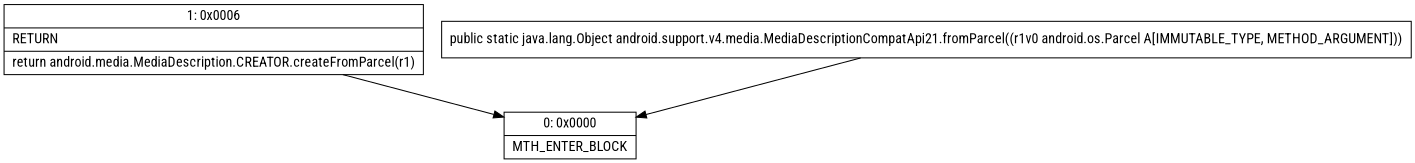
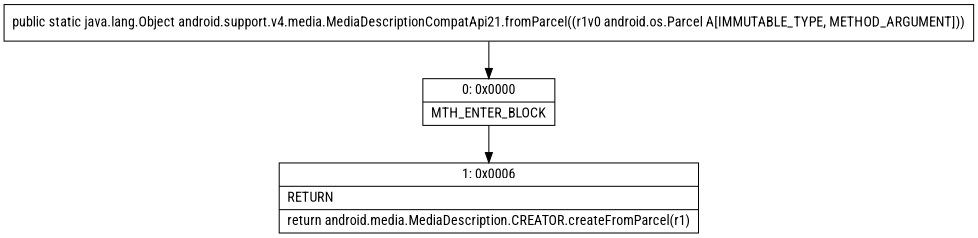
edge "1: 0x0006" -> "0: 0x0000": reversed
